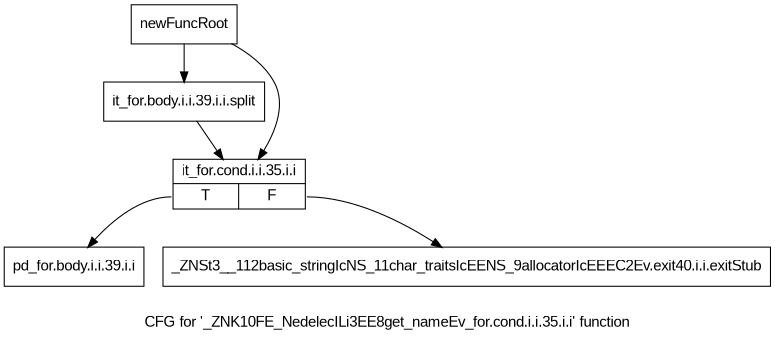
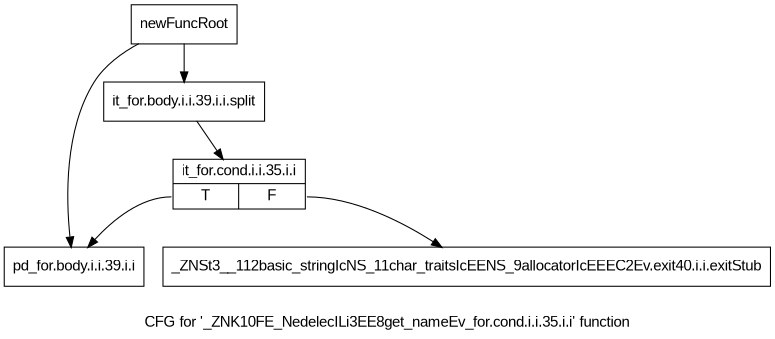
edge "newFuncRoot" -> "it_for.cond.i.i.35.i.i": now "newFuncRoot" -> "pd_for.body.i.i.39.i.i"
